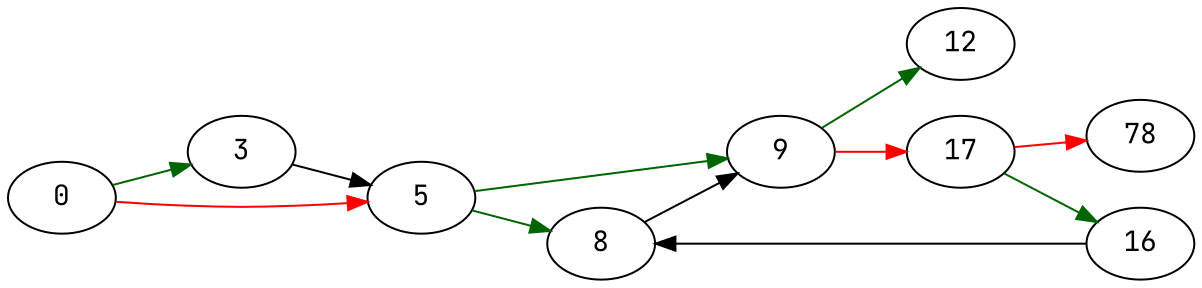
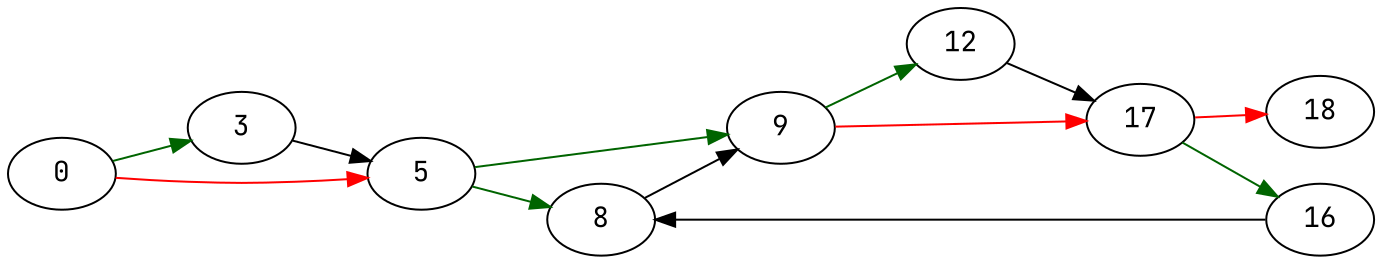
edge "12" -> "17": added
node "78": label "78" -> "18"
